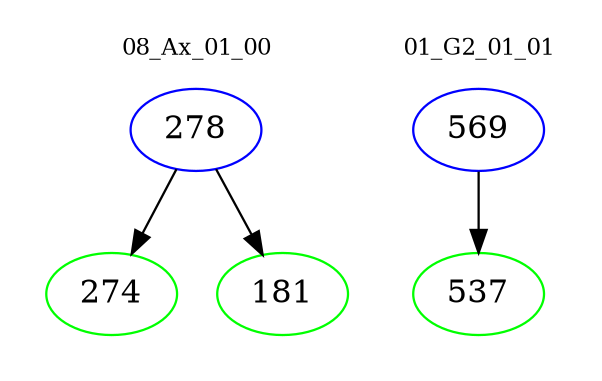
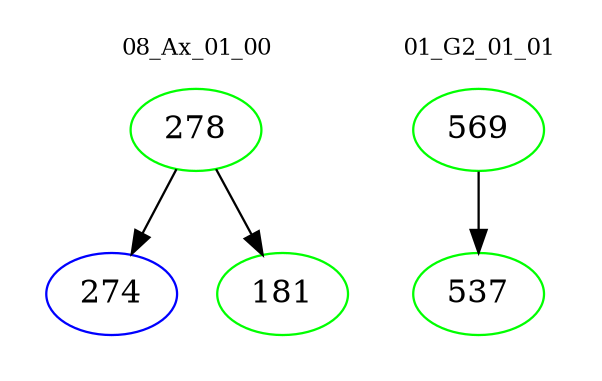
node "278": color blue -> green
node "569": color blue -> green
node "274": color green -> blue
